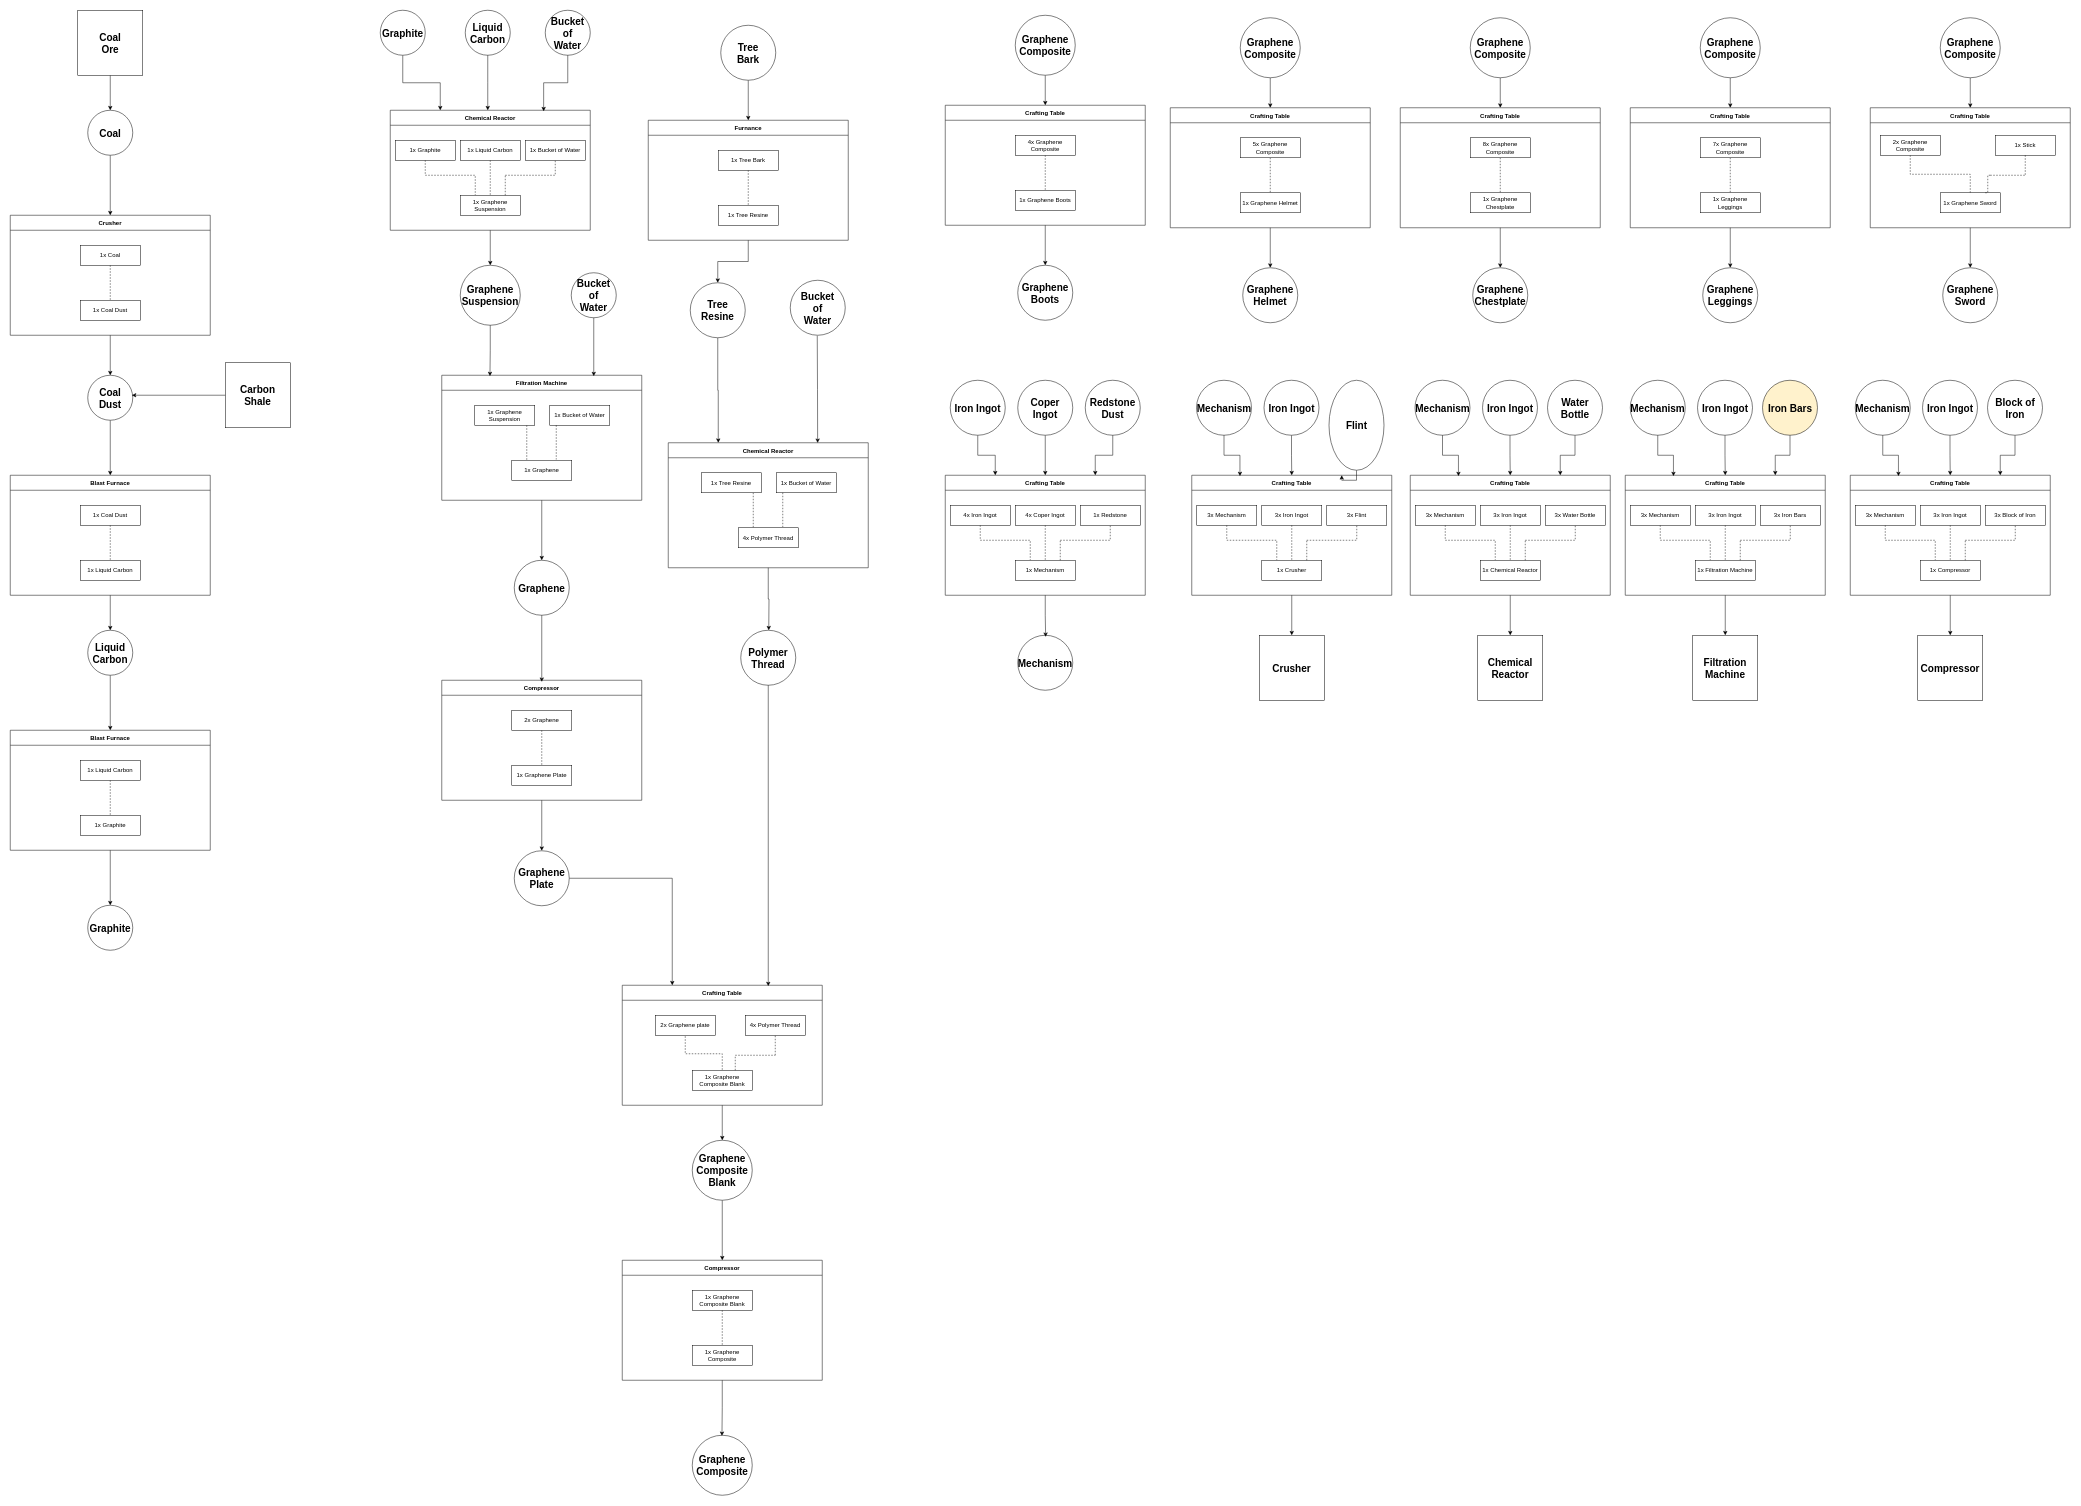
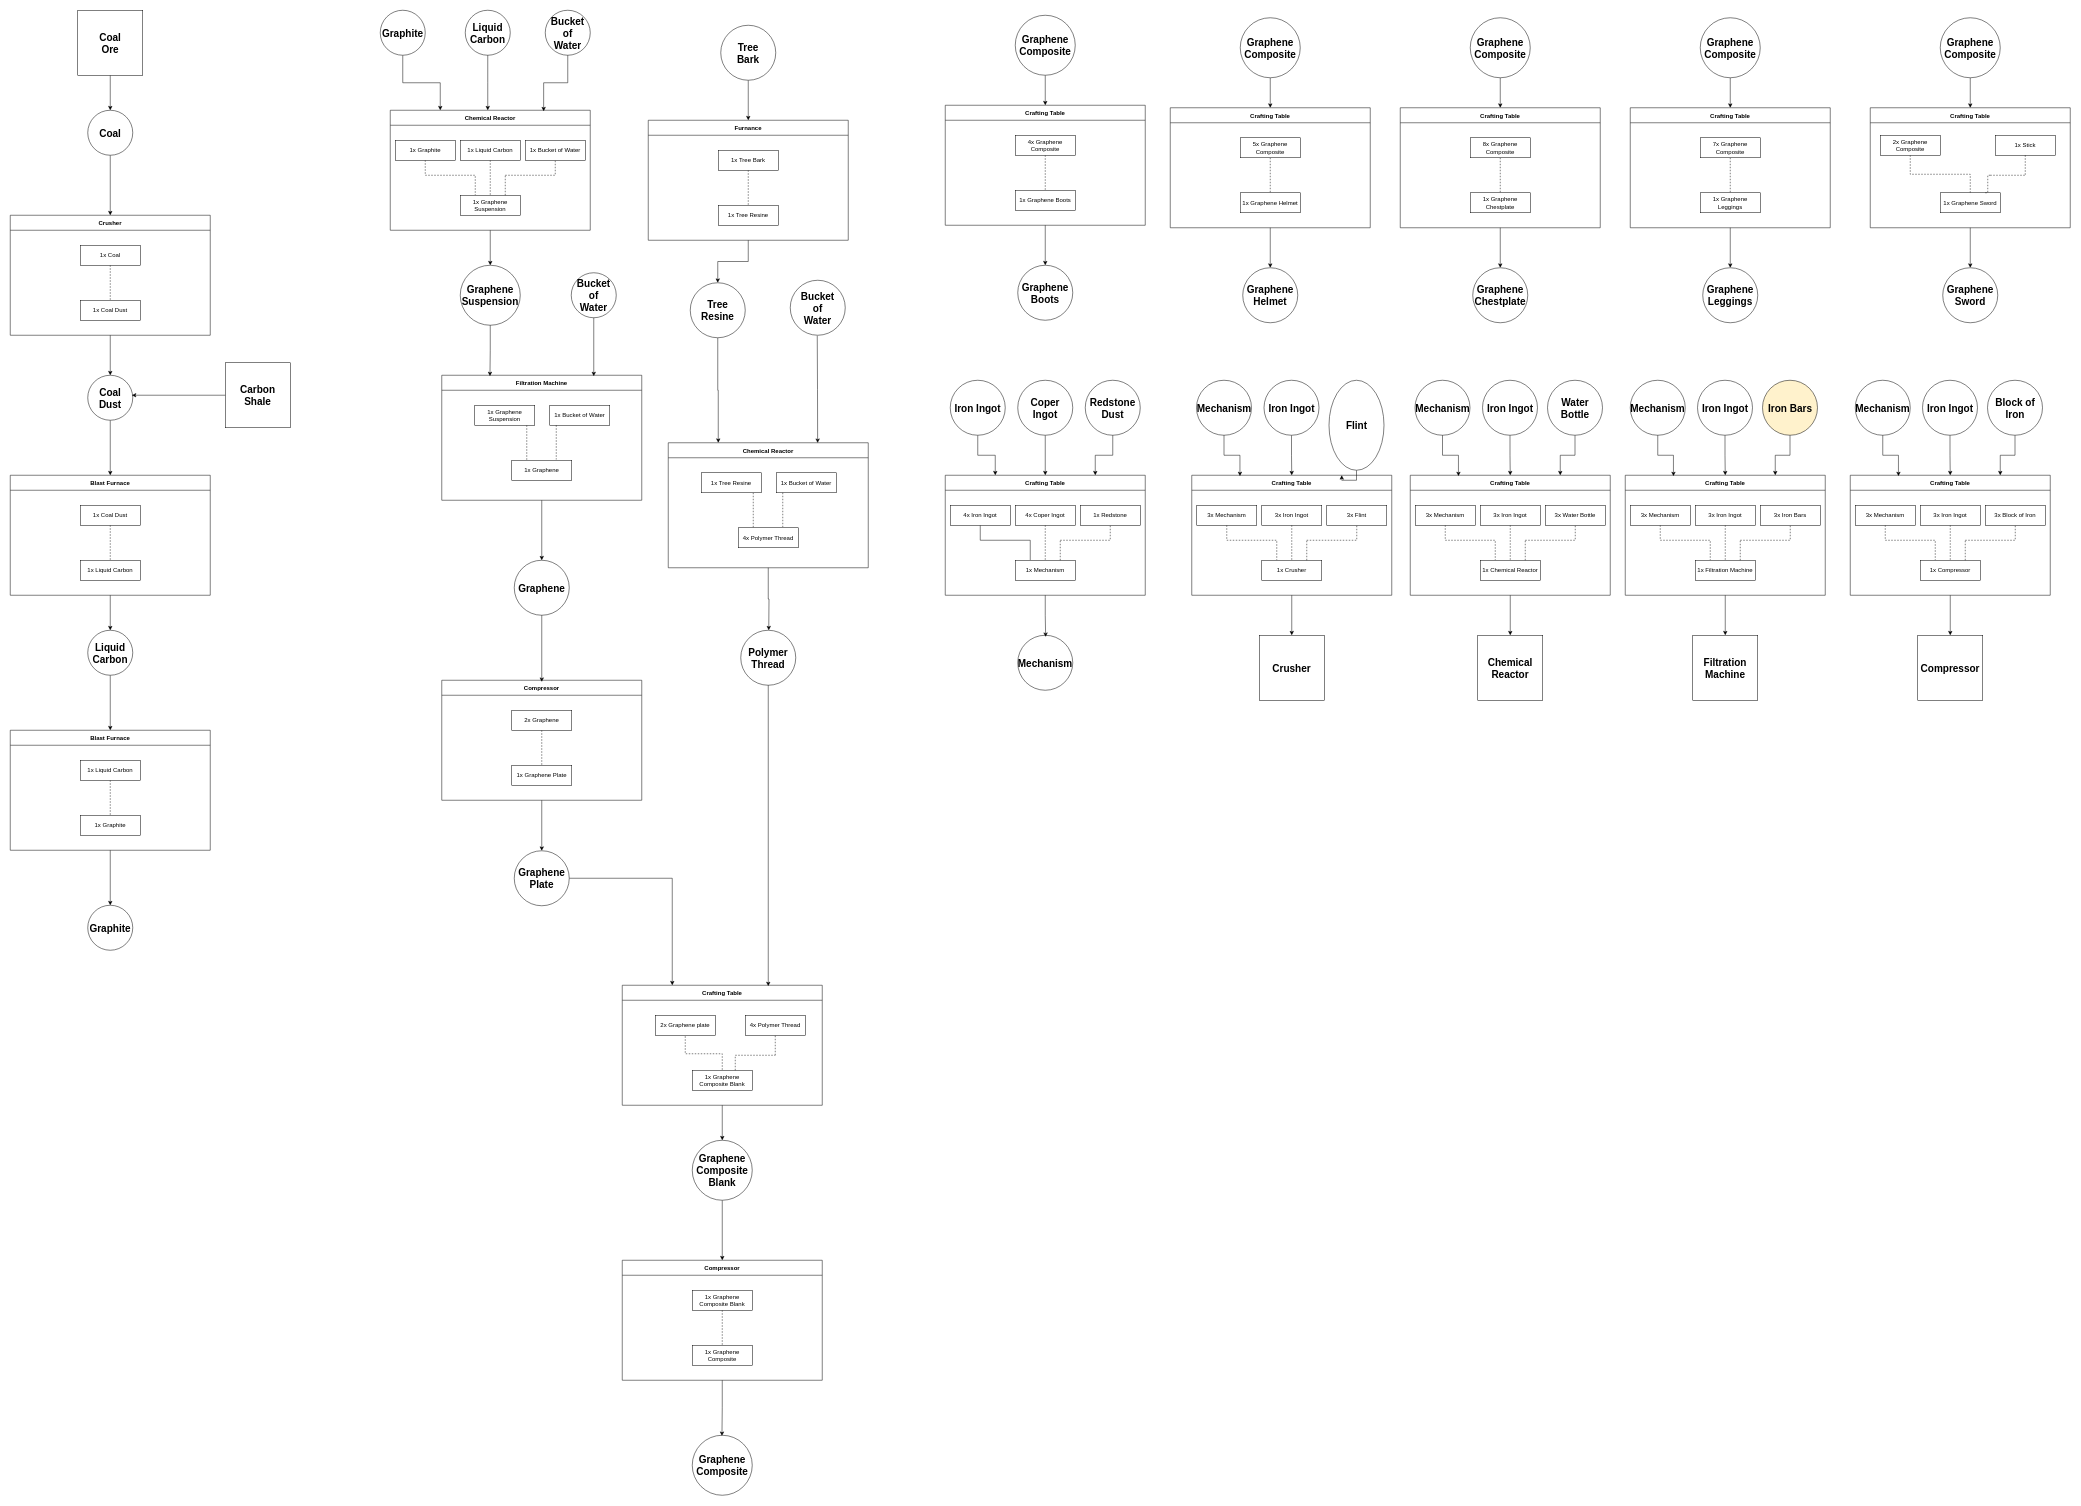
edge "4x Iron Ingot" -- "1x Mechanism": style dashed -> solid
